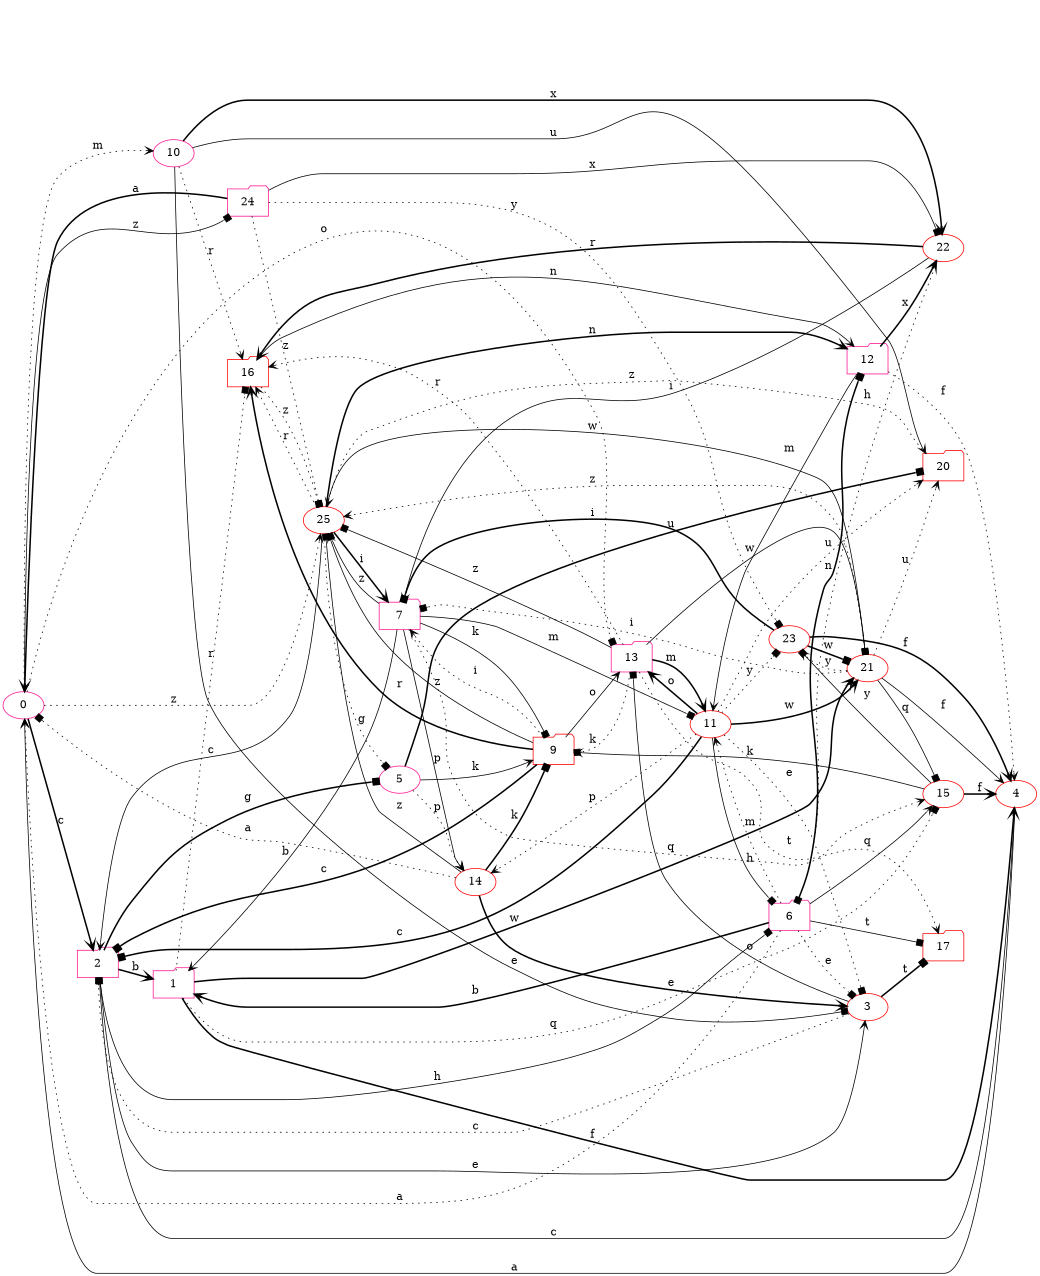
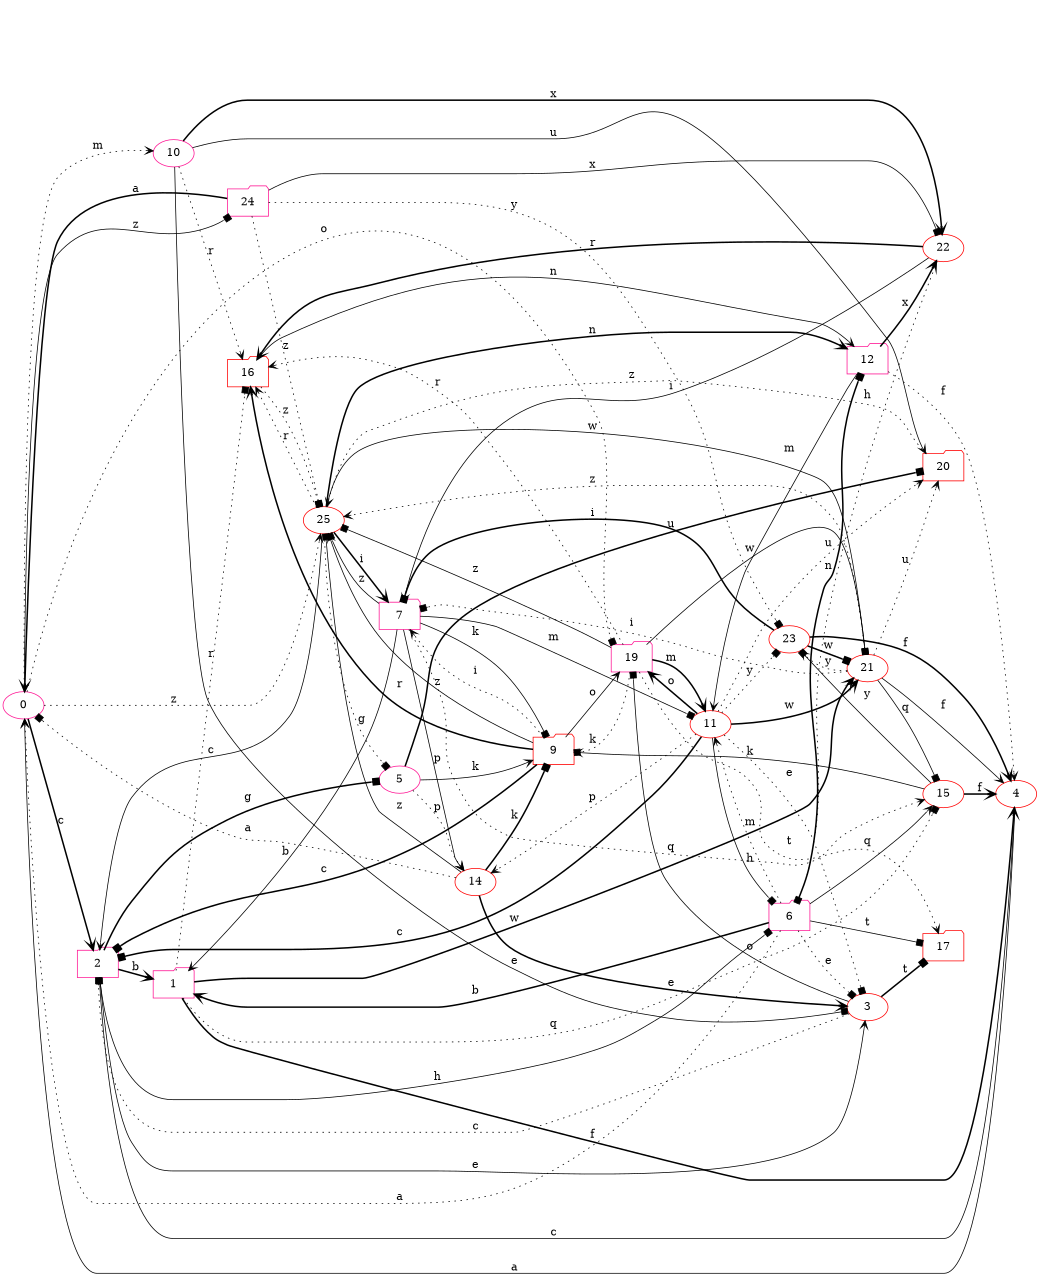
node "13": label "13" -> "19"
